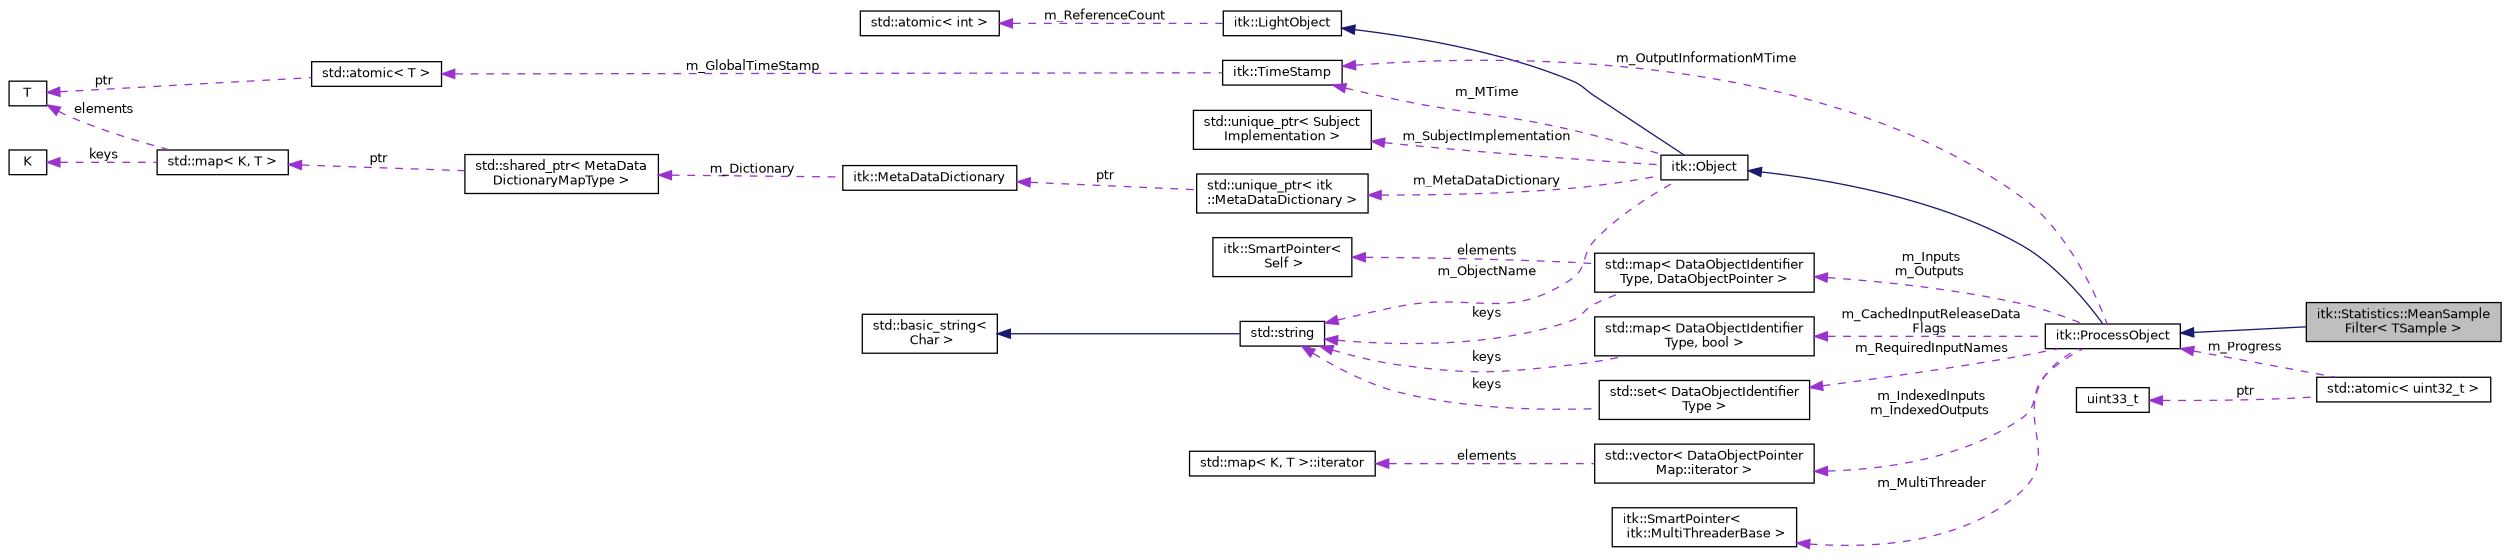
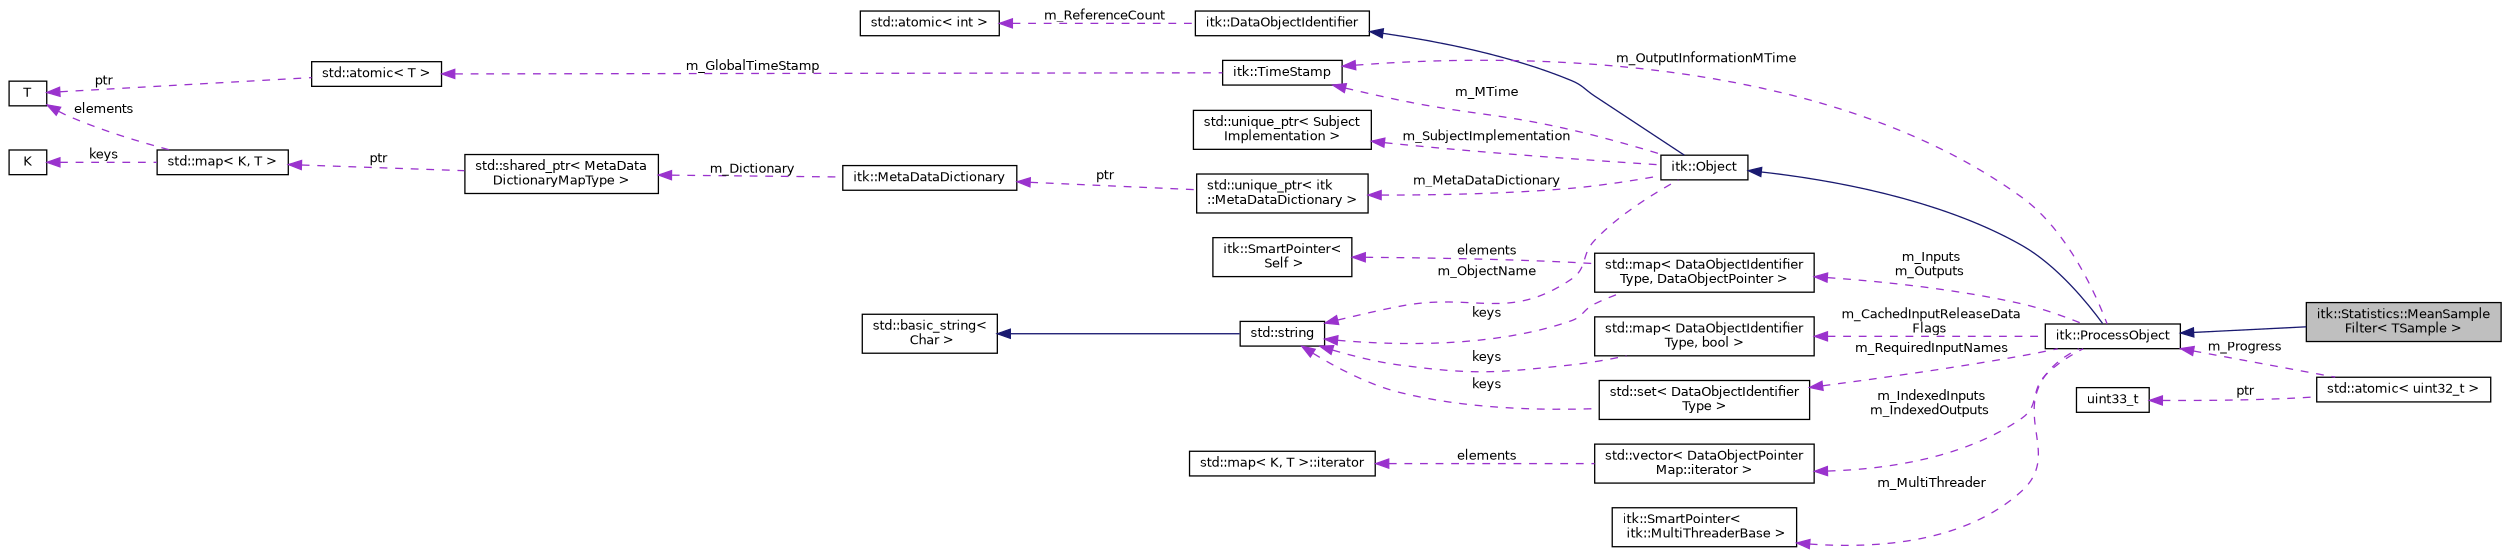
node "itk::LightObject": label "itk::LightObject" -> "itk::DataObjectIdentifier"
